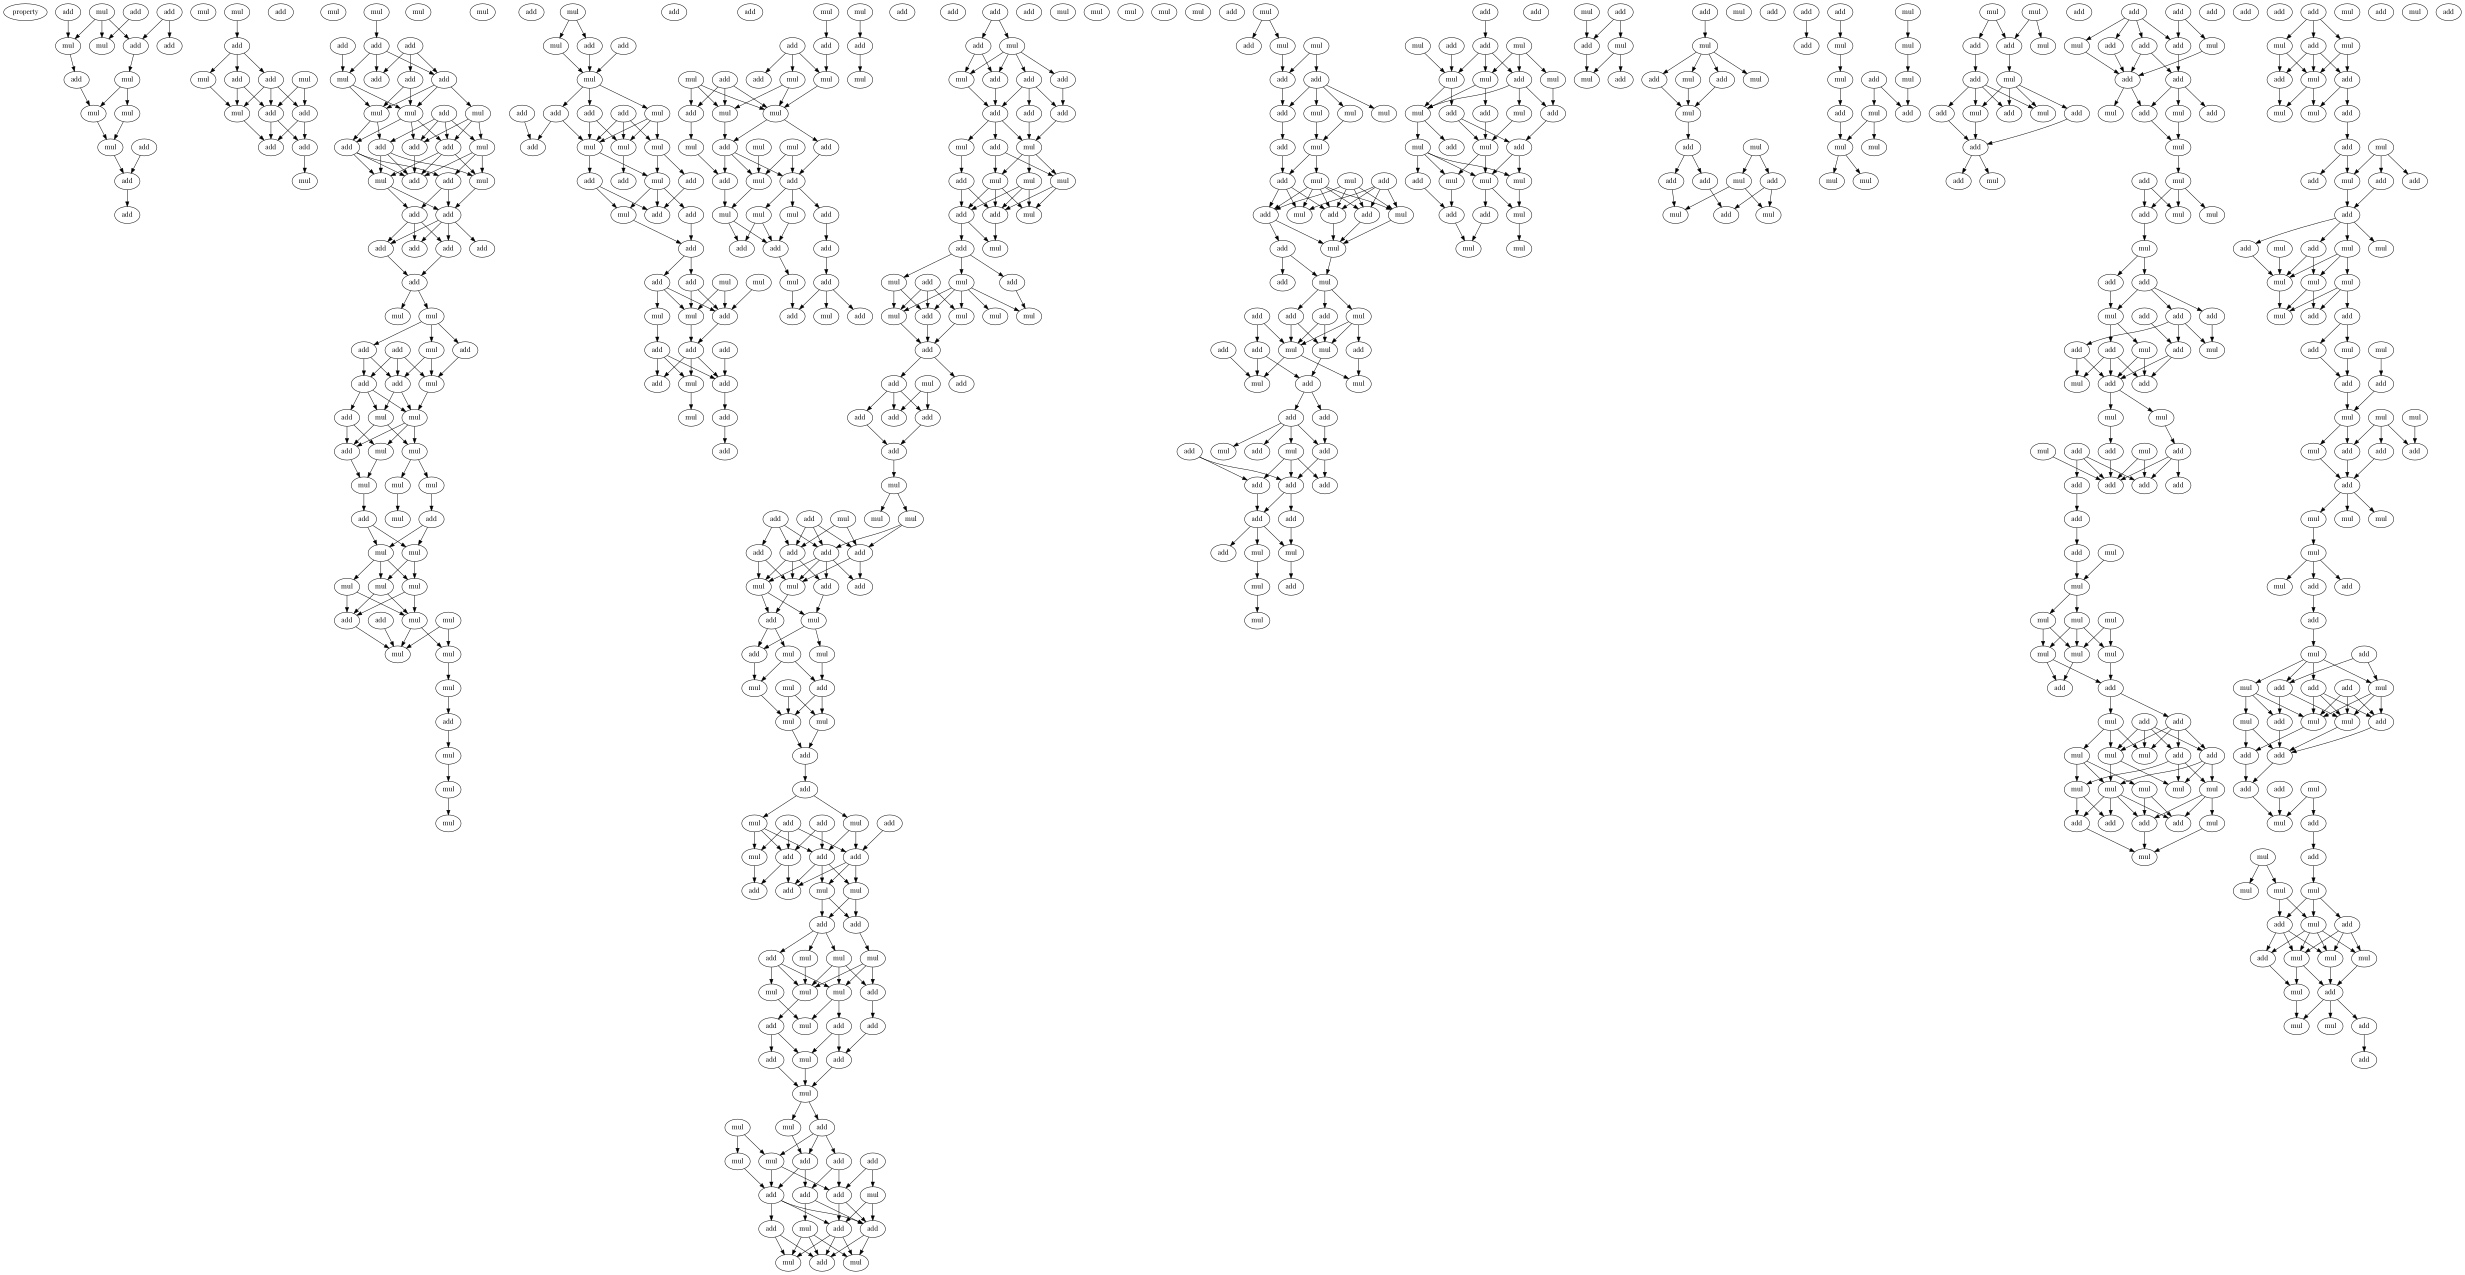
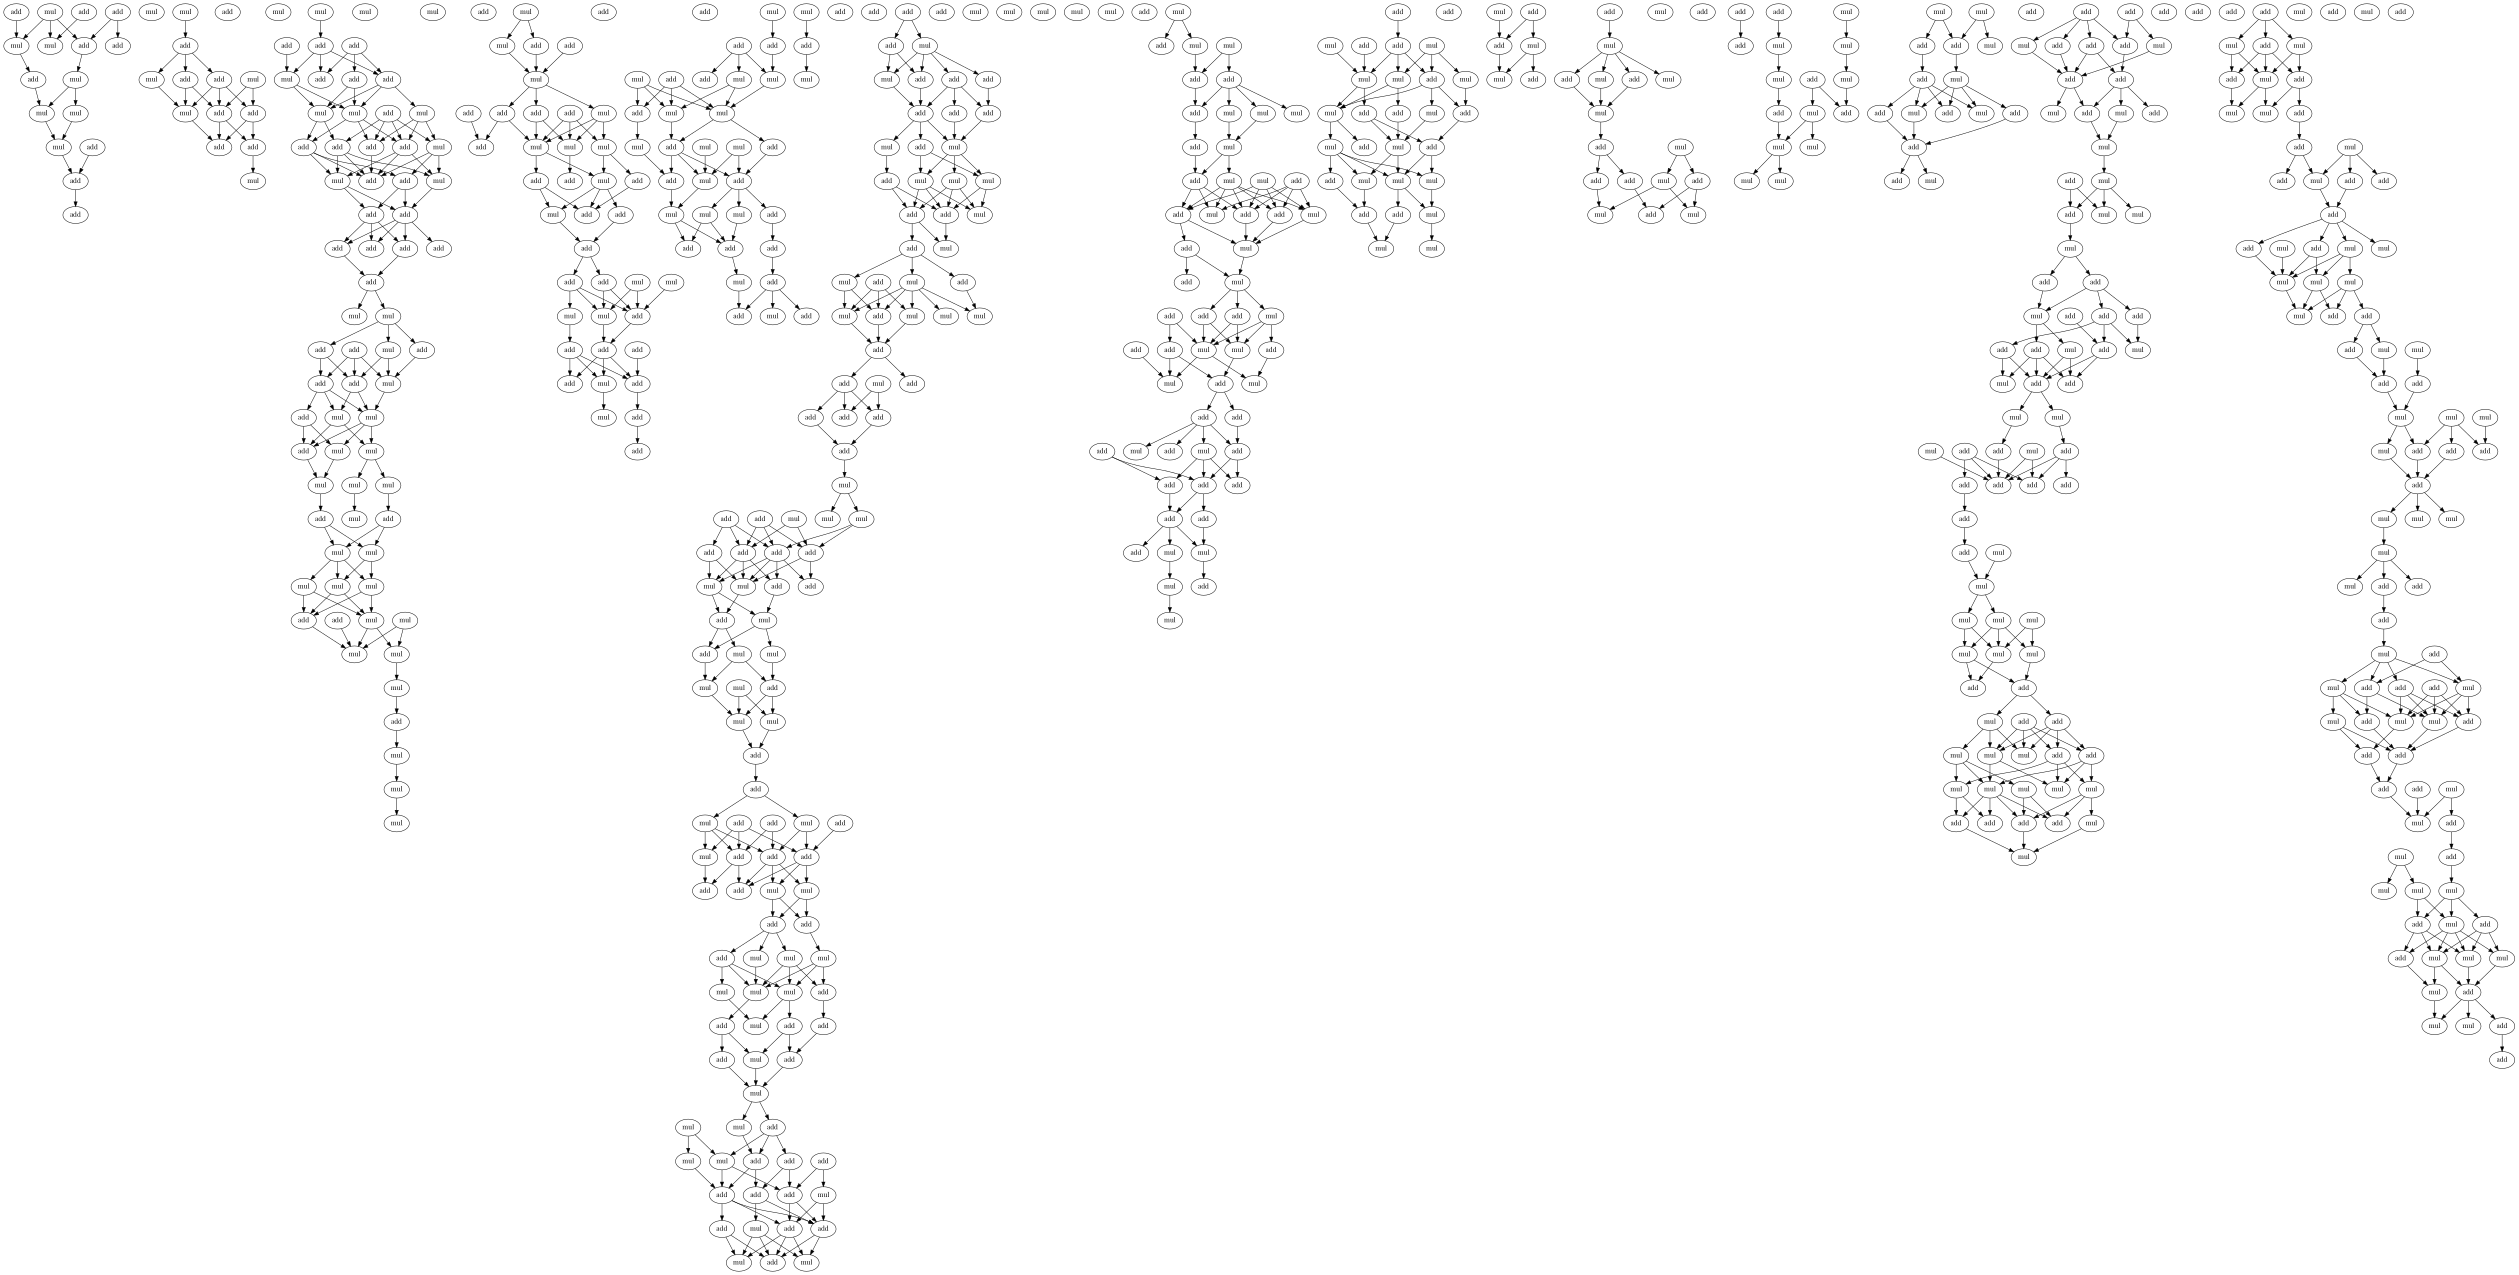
node "property": removed
